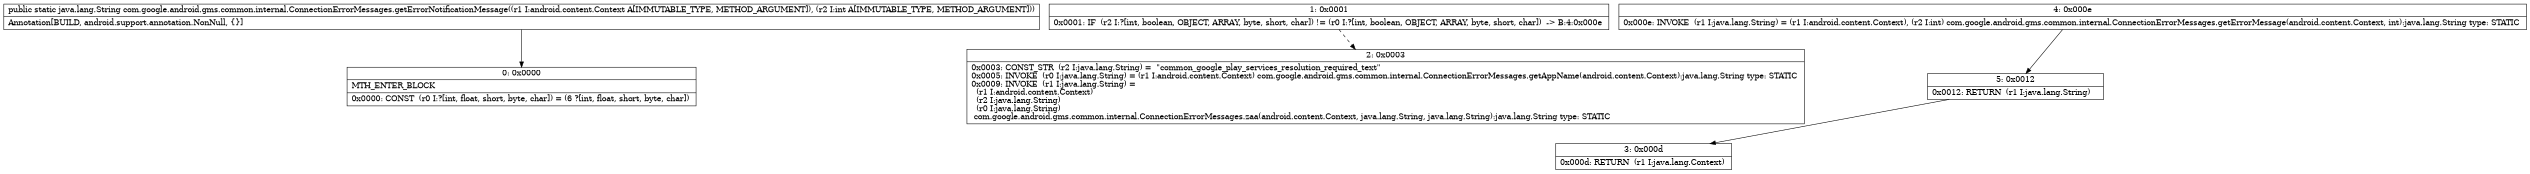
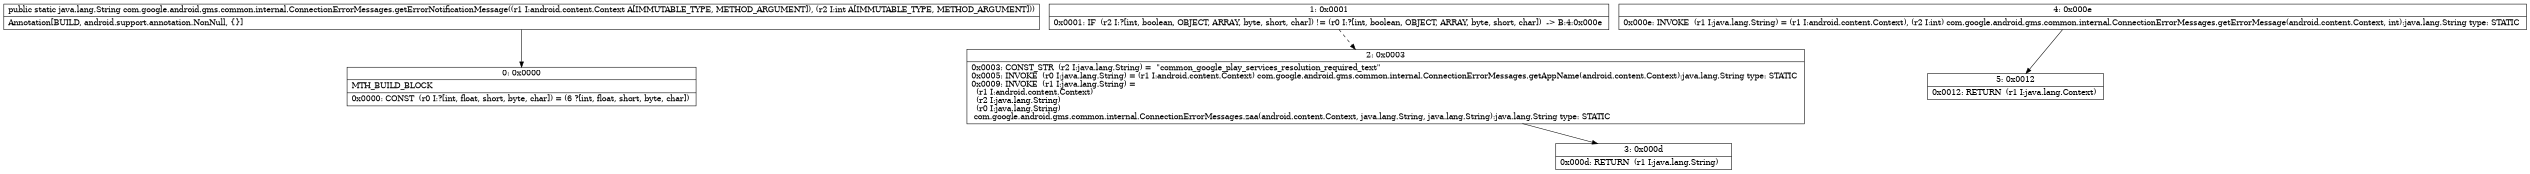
node "0: 0x0000": text "MTH_ENTER_BLOCK" -> "MTH_BUILD_BLOCK"
node "5: 0x0012": text "0x0012: RETURN  (r1 I:java.lang.String)" -> "0x0012: RETURN  (r1 I:java.lang.Context)"
edge "5: 0x0012" -> "3: 0x000d": now "2: 0x0003" -> "3: 0x000d"
node "3: 0x000d": text "0x000d: RETURN  (r1 I:java.lang.Context)" -> "0x000d: RETURN  (r1 I:java.lang.String)"
